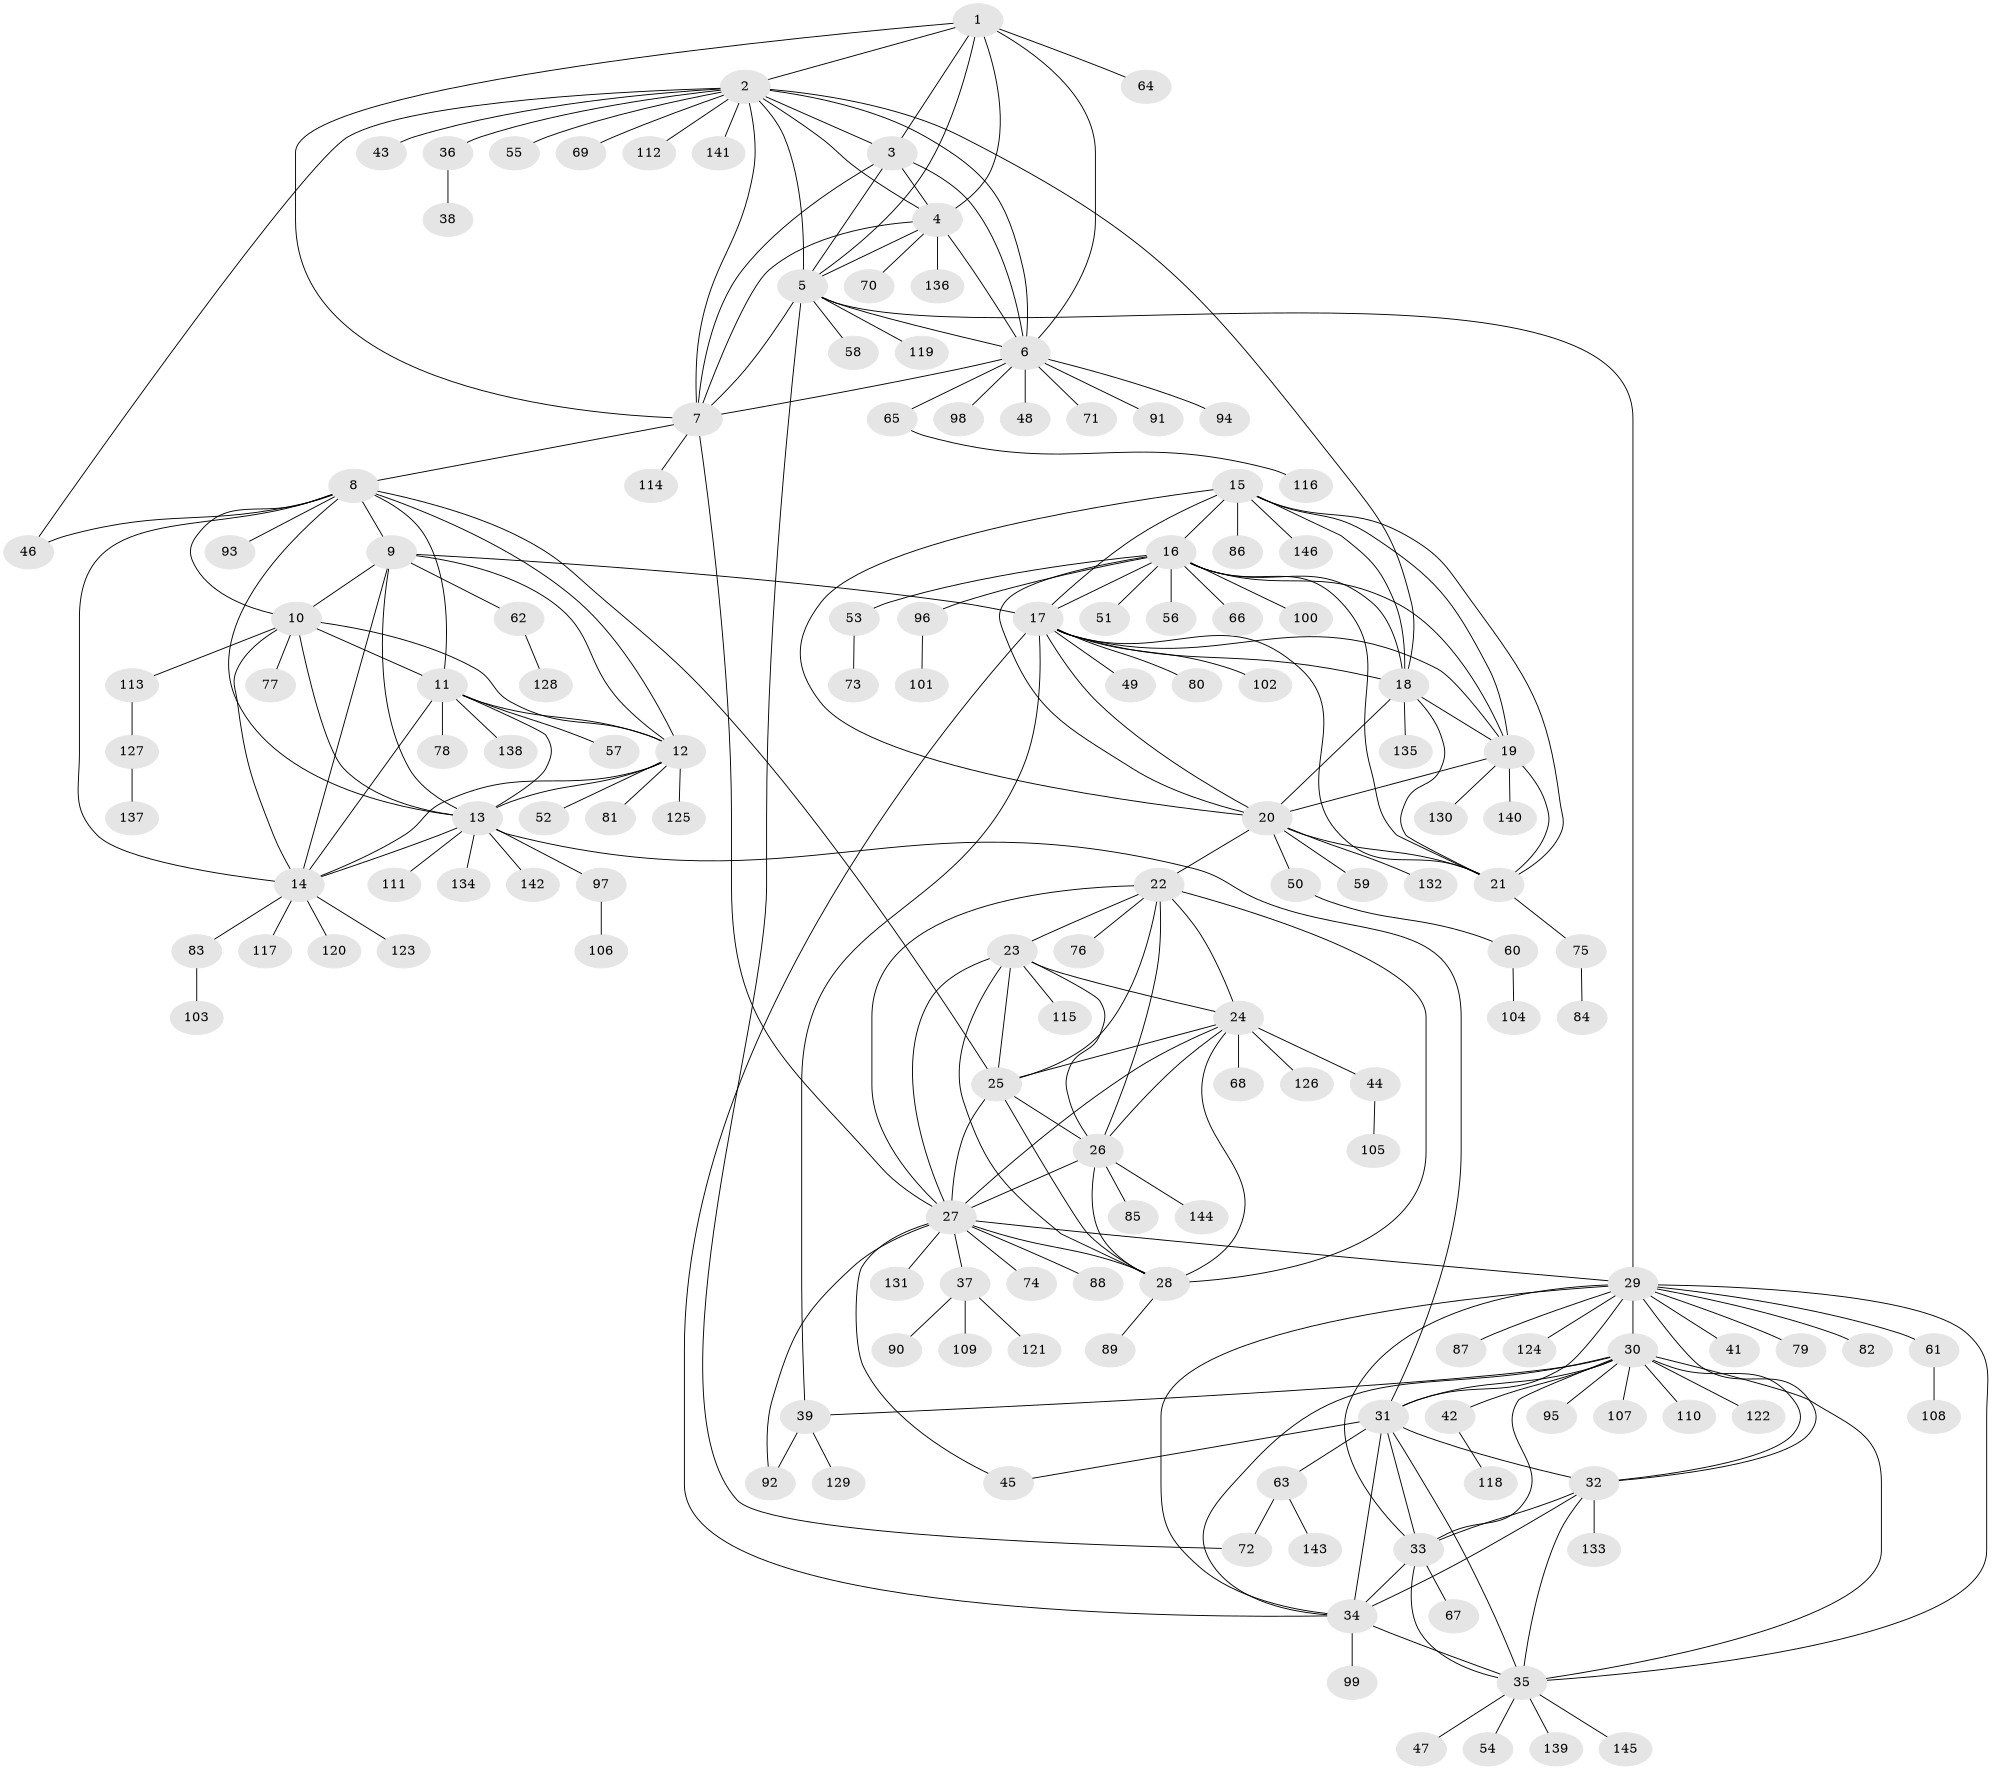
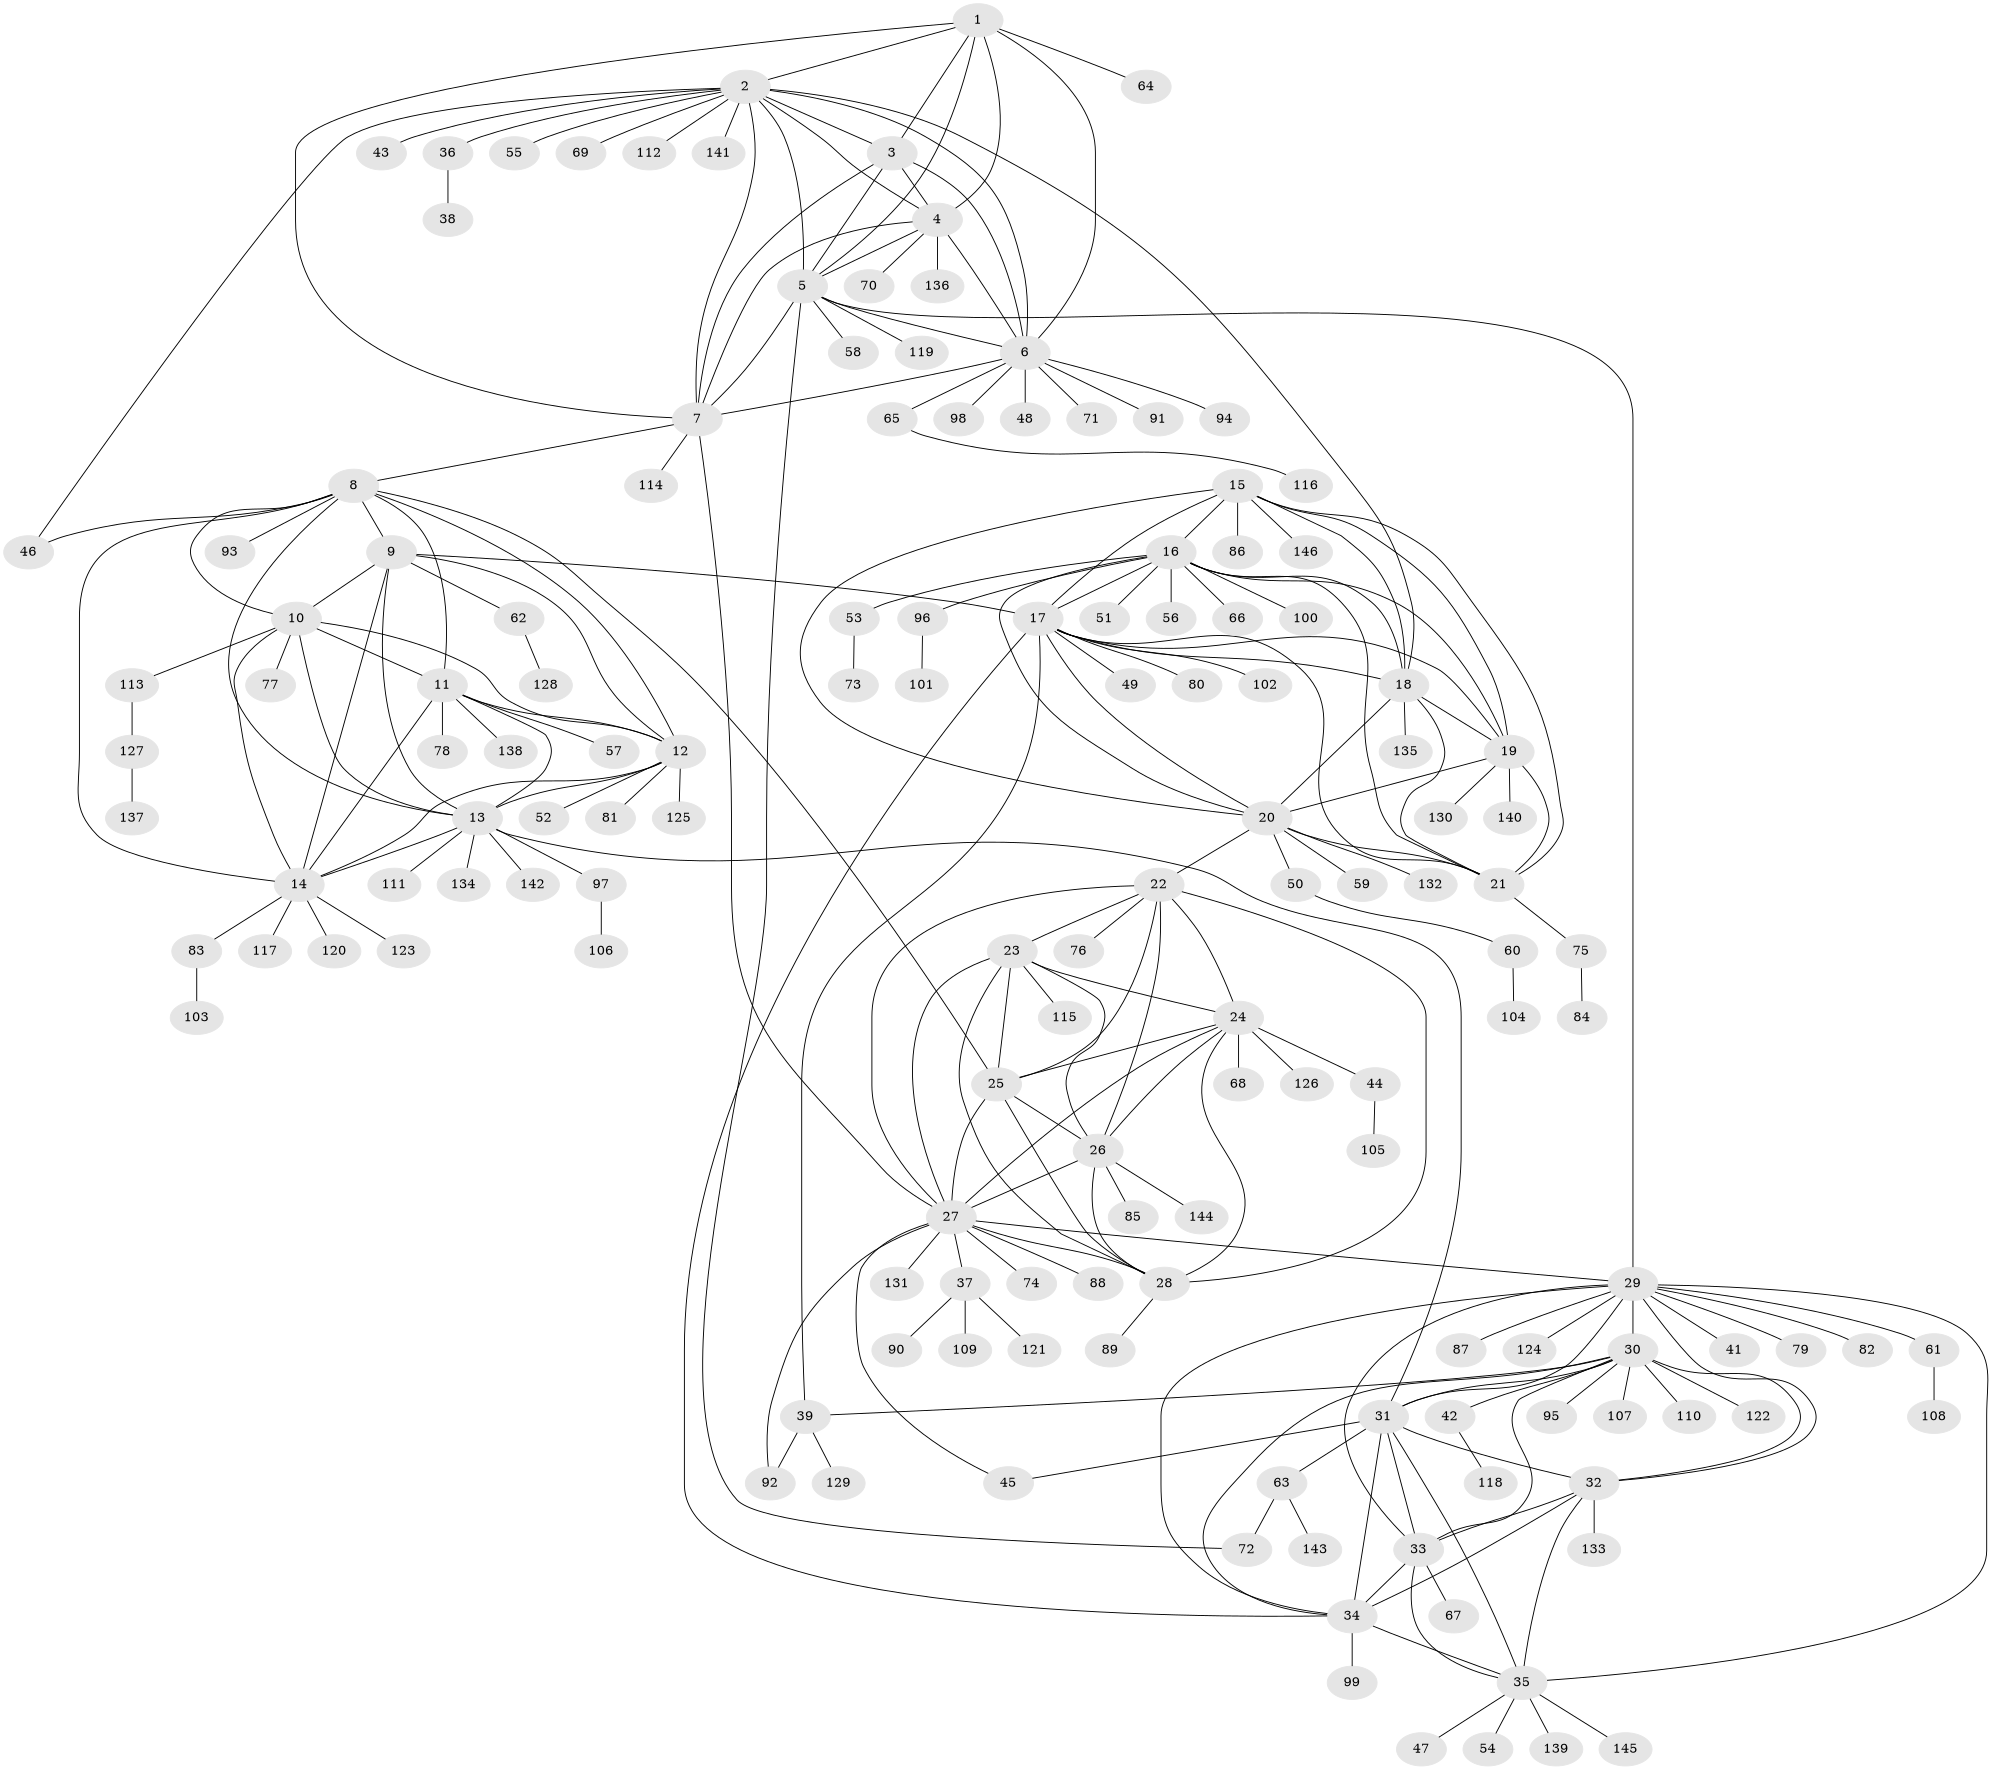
edge "30" -- "35": removed
